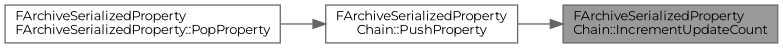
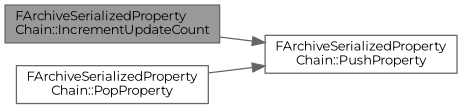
node "FArchiveSerializedProperty FArchiveSerializedProperty::PopProperty": label "FArchiveSerializedProperty FArchiveSerializedProperty::PopProperty" -> "FArchiveSerializedProperty Chain::PopProperty"
edge "FArchiveSerializedProperty Chain::PushProperty" -> "FArchiveSerializedProperty Chain::IncrementUpdateCount": reversed
